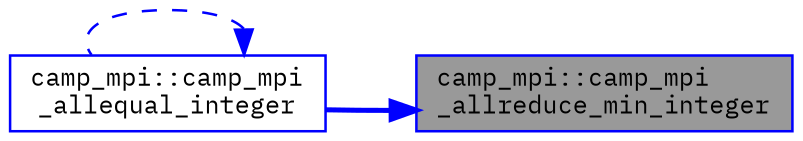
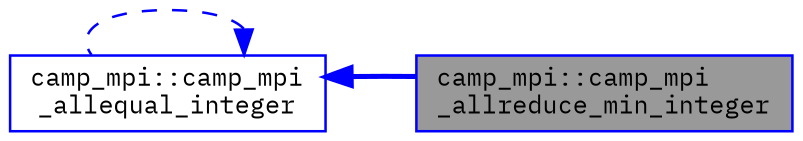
edge "camp_mpi::camp_mpi _allequal_integer" -> "camp_mpi::camp_mpi _allreduce_min_integer": reversed
